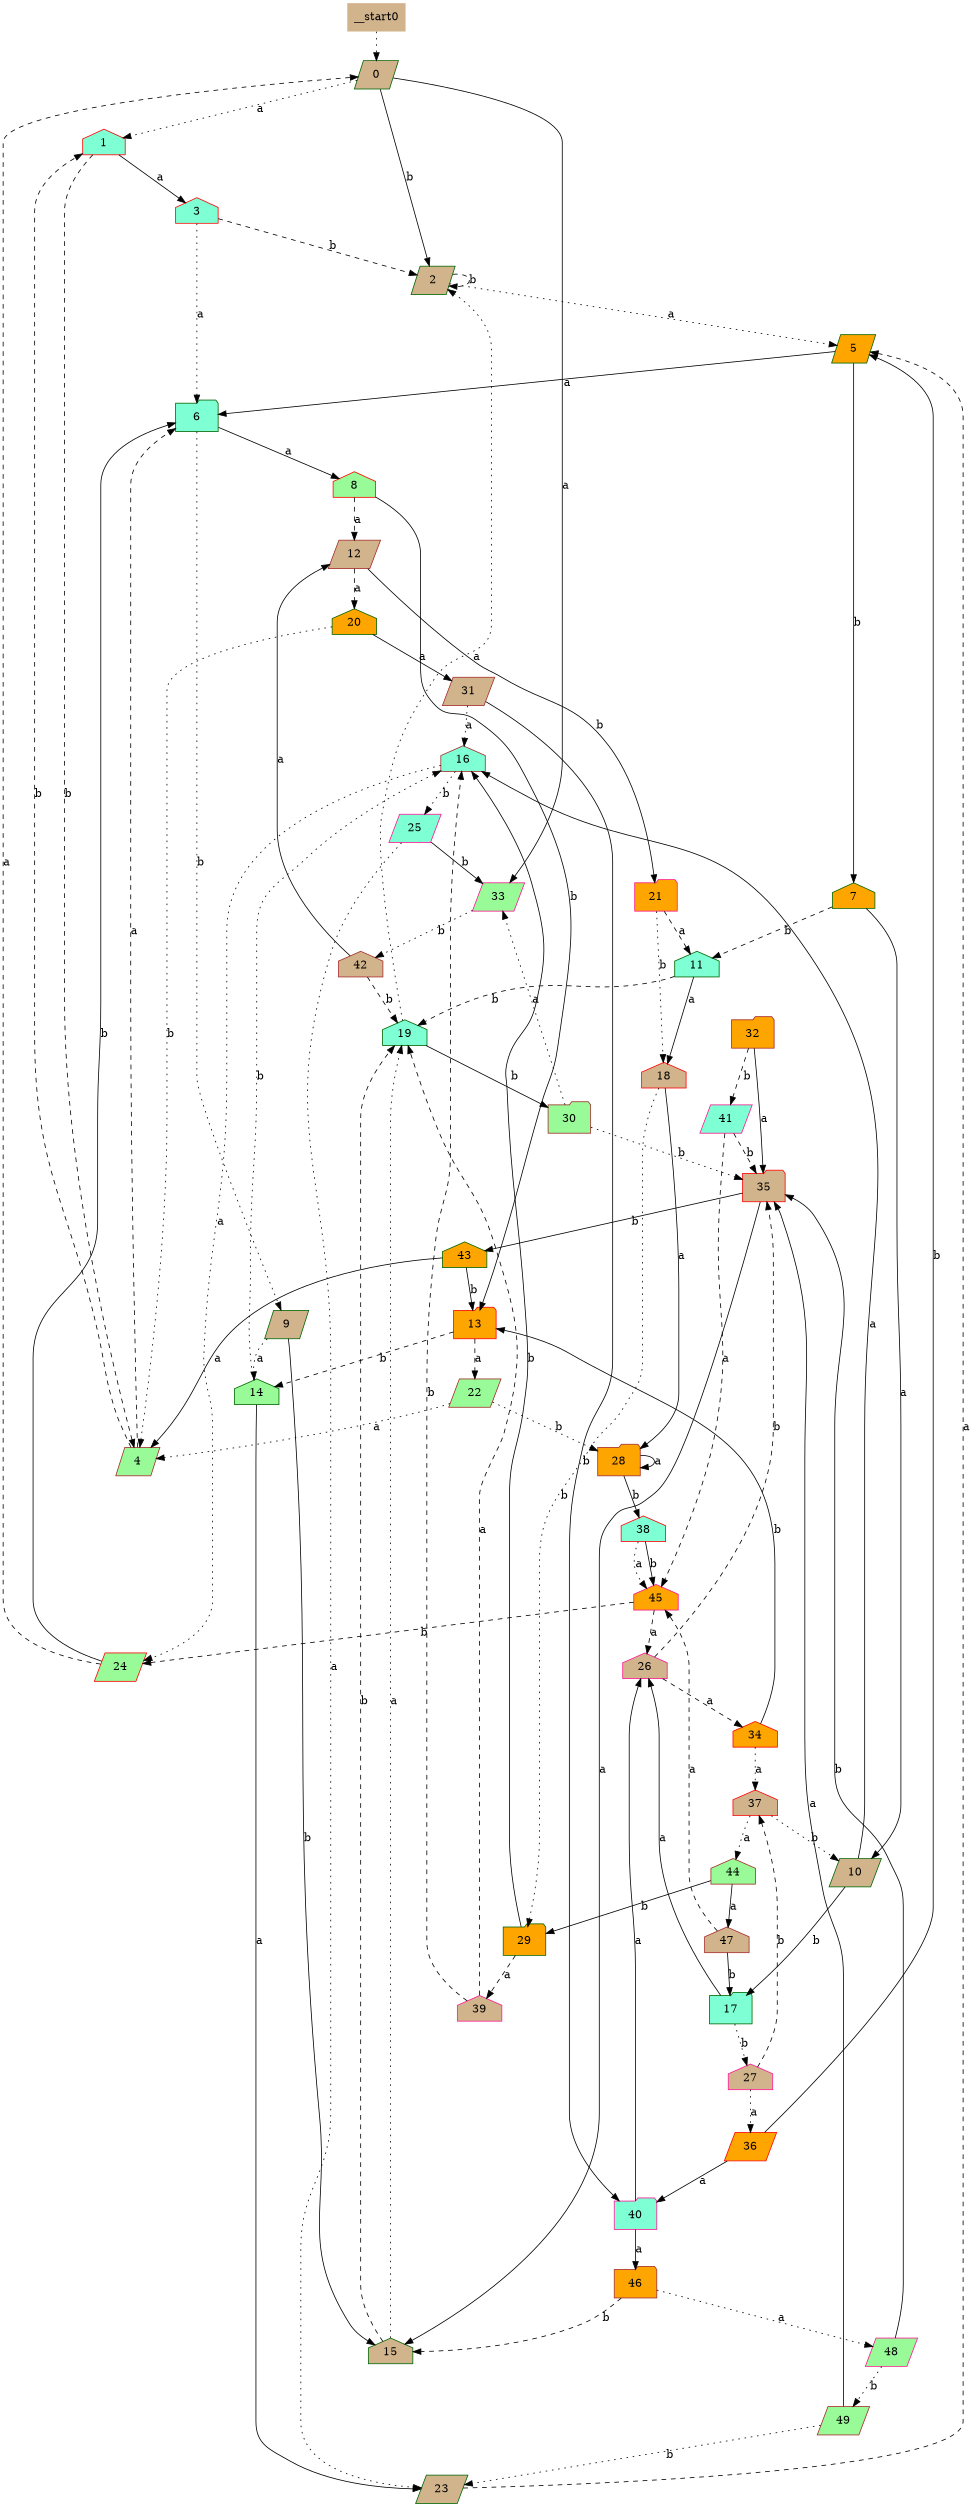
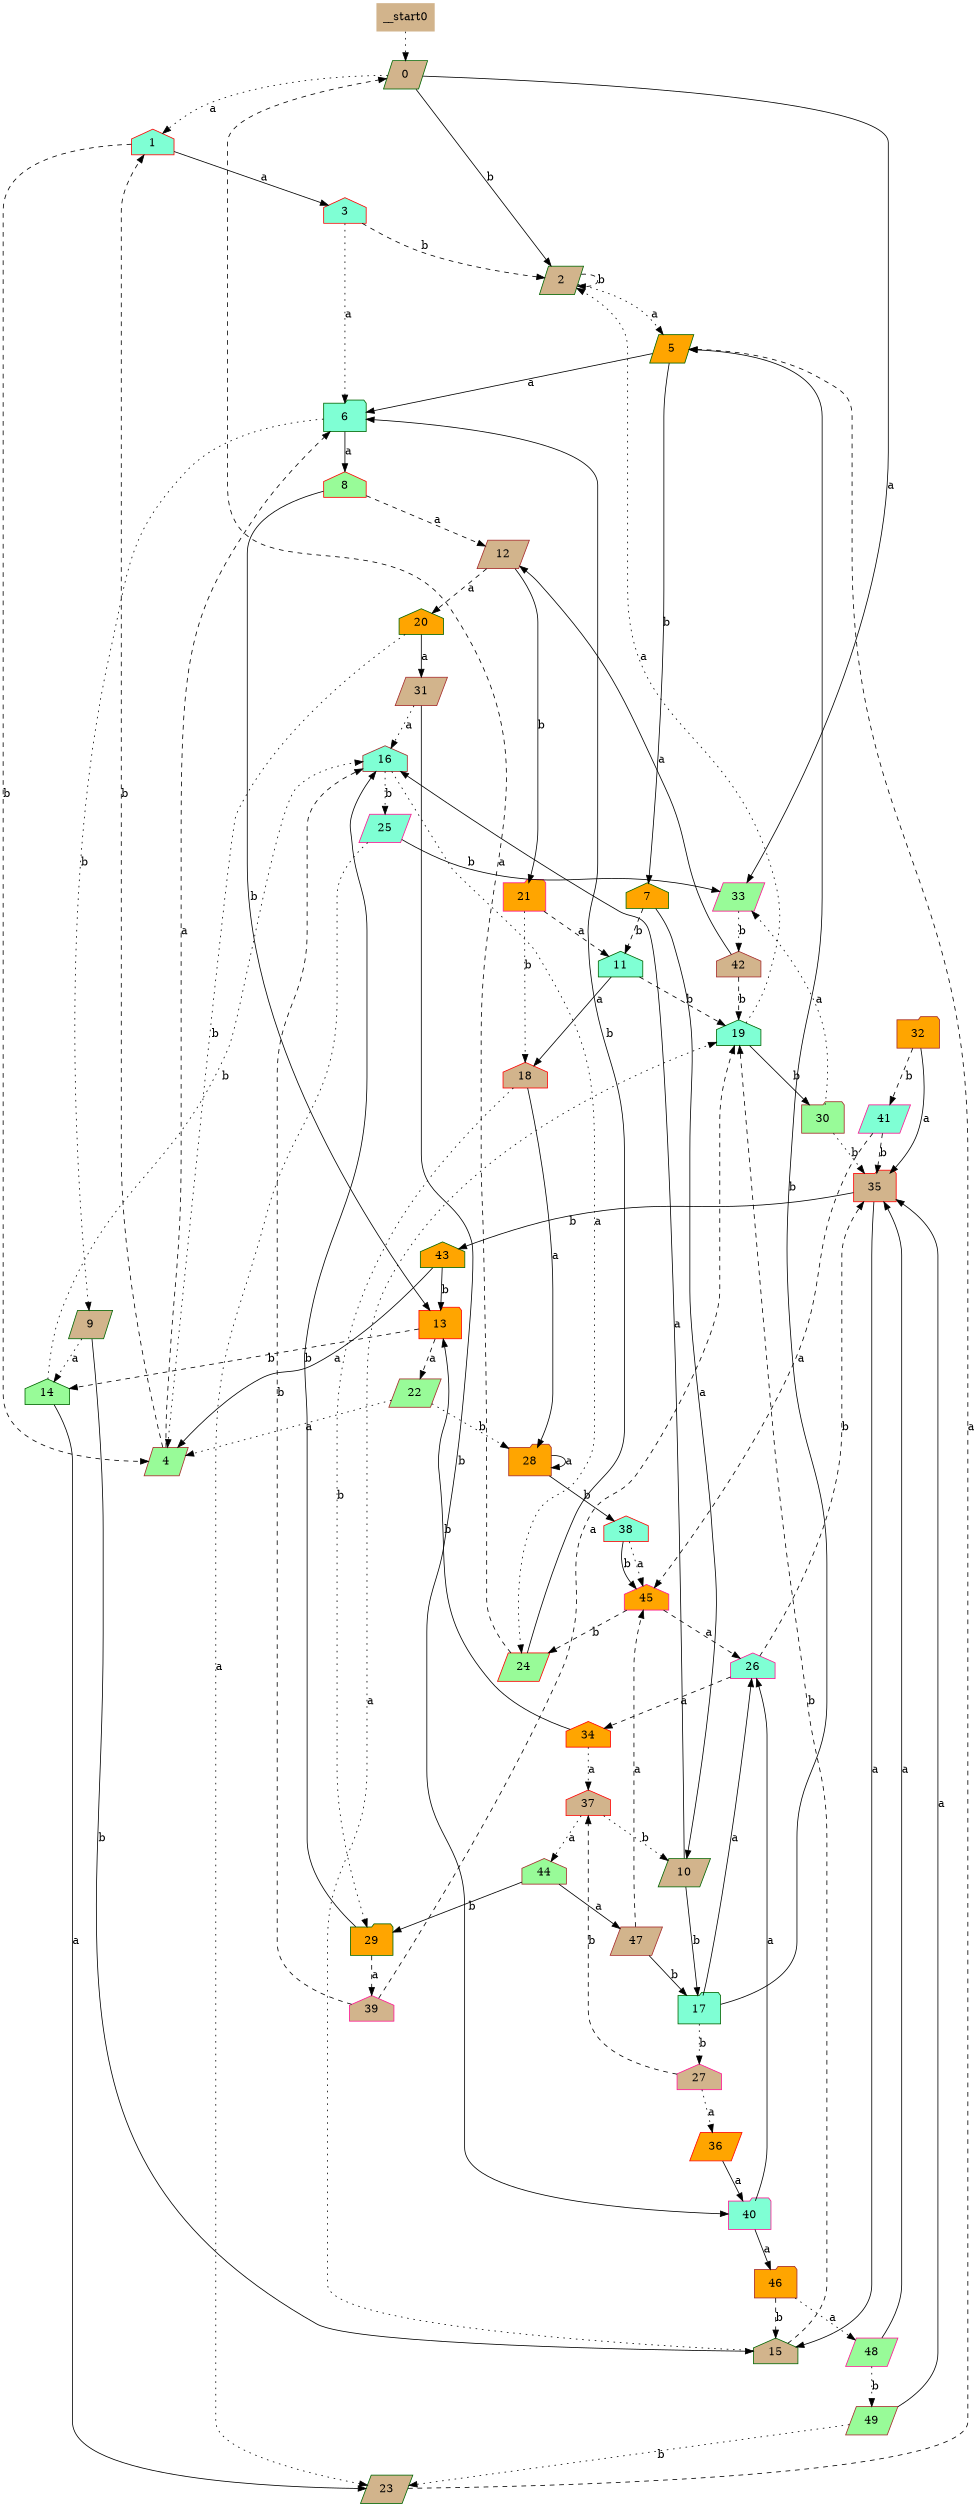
edge "36" -> "5": now "17" -> "5"
node "26": fillcolor tan -> aquamarine
edge "48" -> "35": label "b" -> "a"
node "47": shape house -> parallelogram
